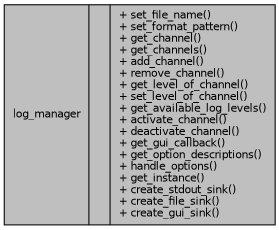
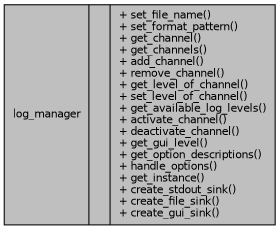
node "log_manager": text "+ get_gui_callback()" -> "+ get_gui_level()"
